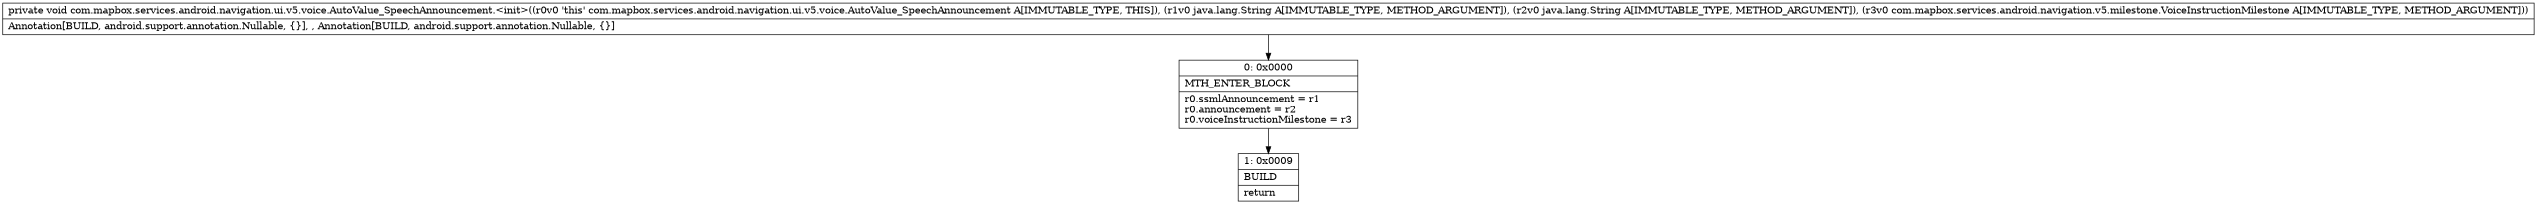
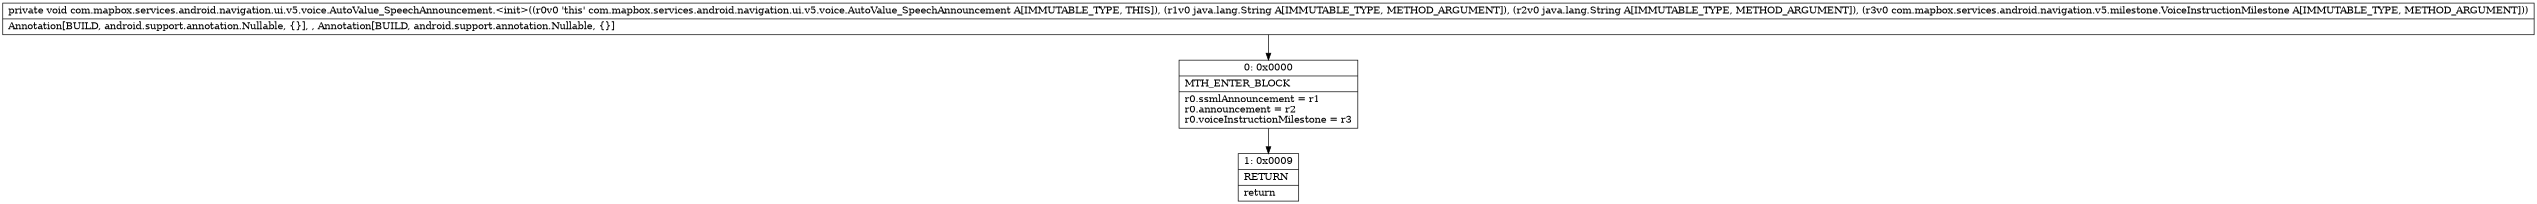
node "1: 0x0009": text "BUILD" -> "RETURN"
